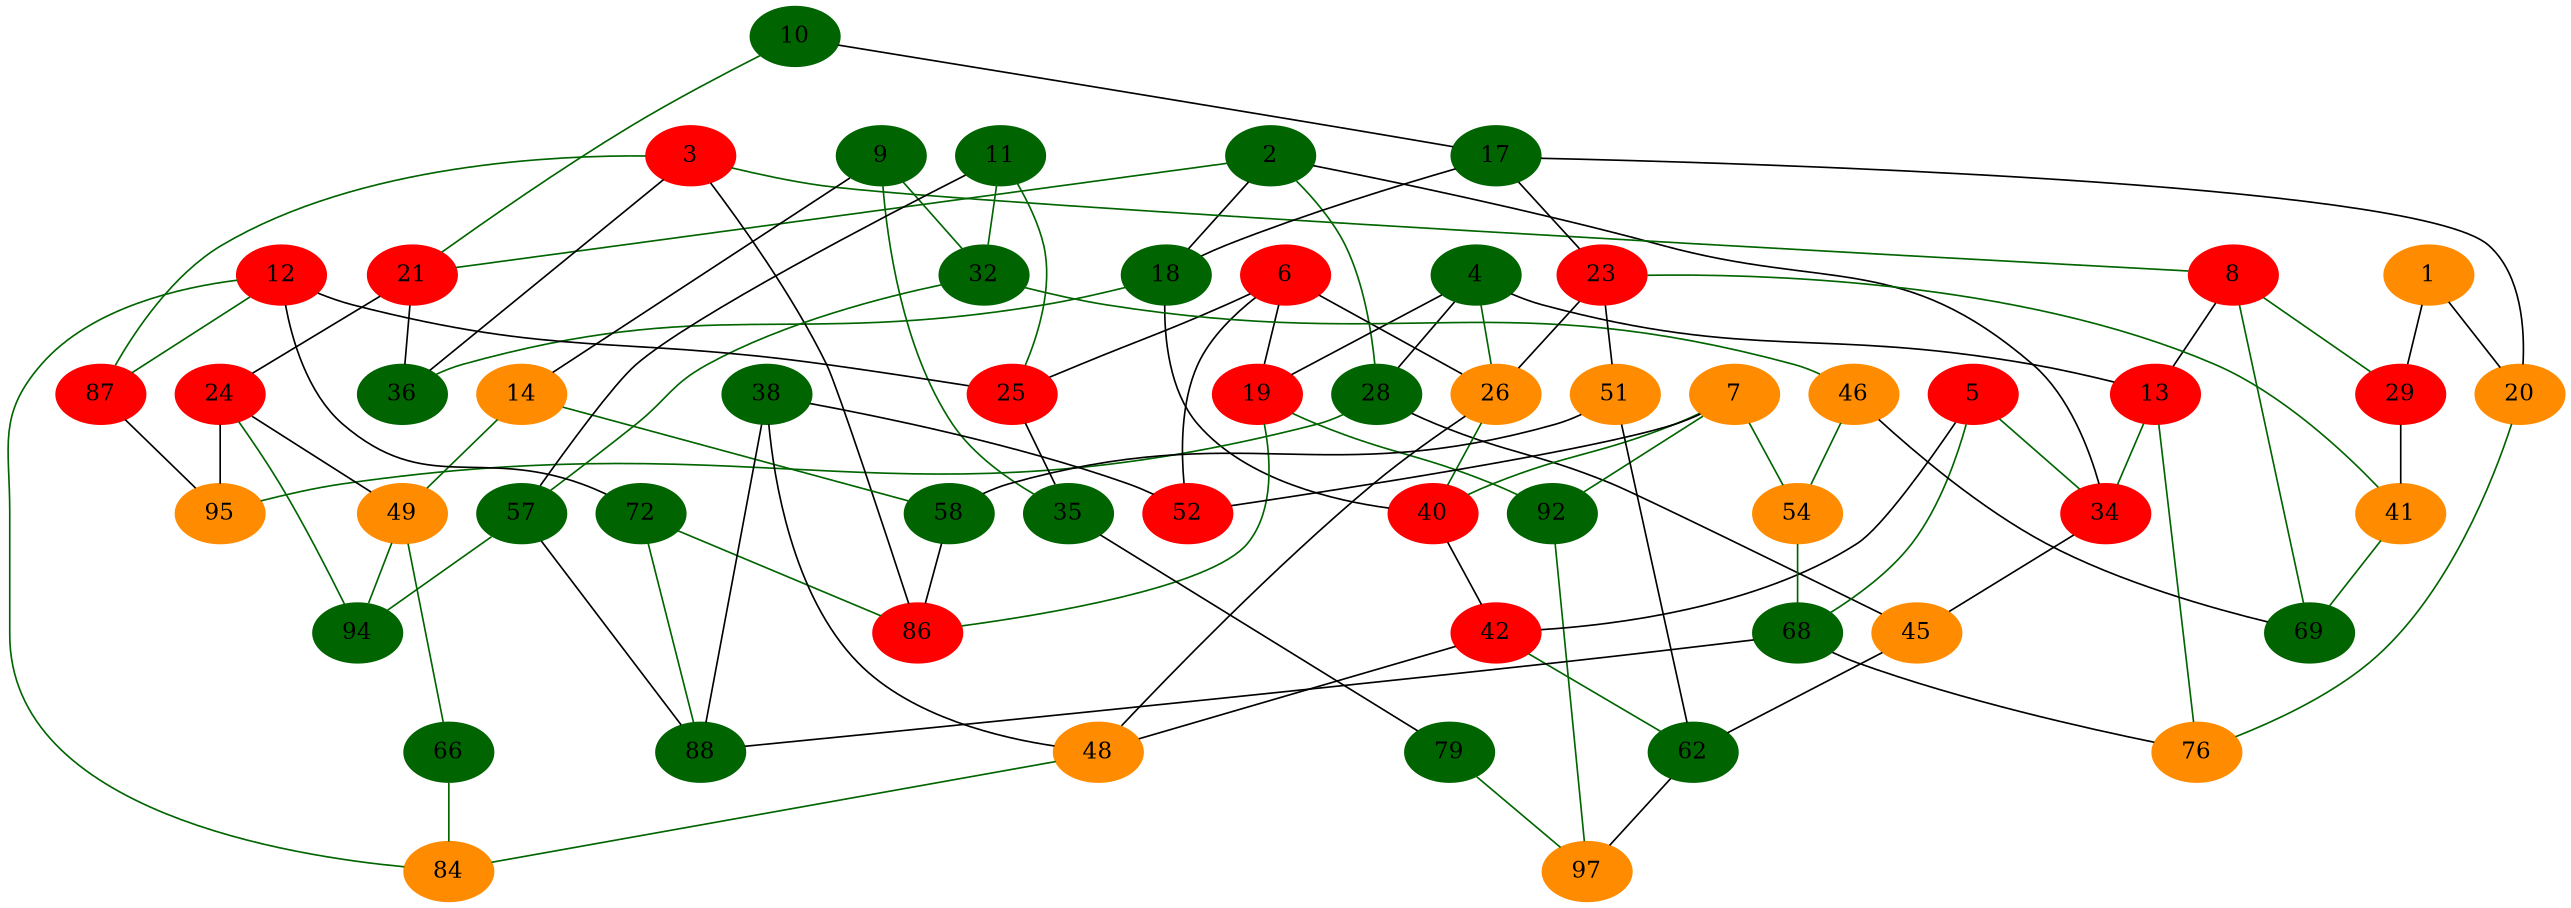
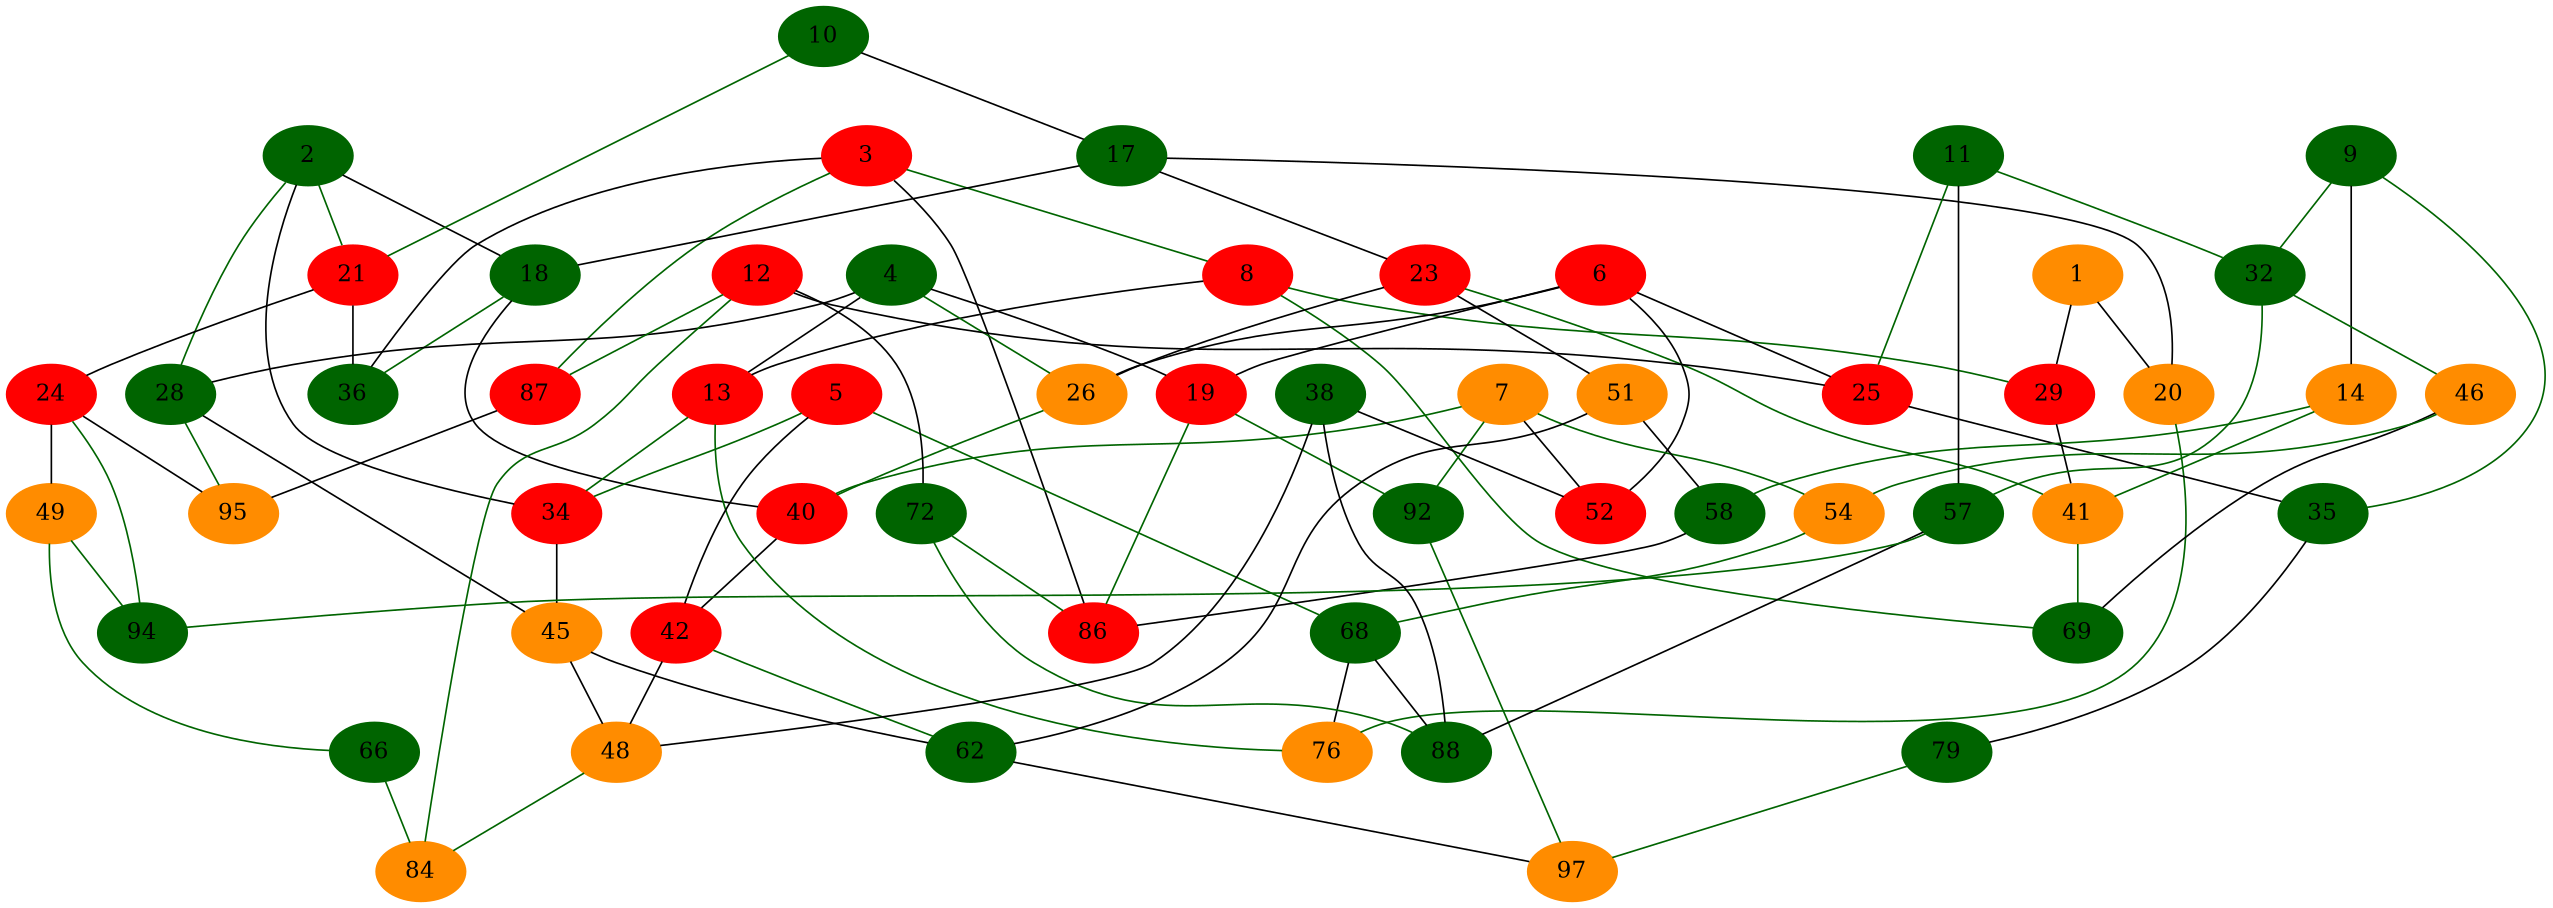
edge "14" -- "49": now "14" -- "41"
edge "26" -- "48": now "45" -- "48"
